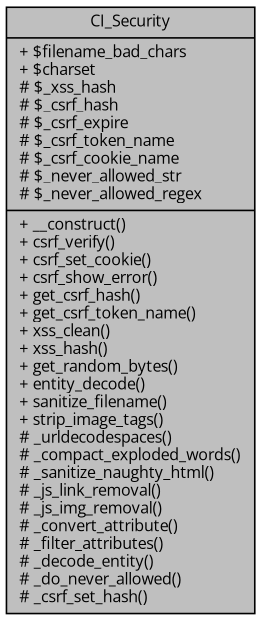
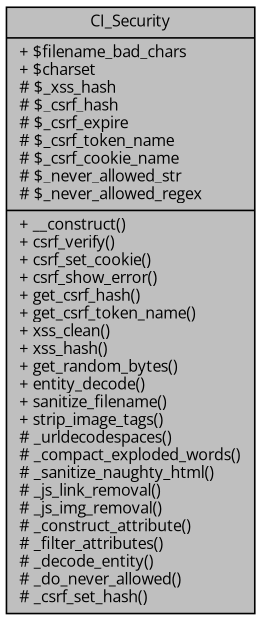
node "CI_Security": text "# _convert_attribute()" -> "# _construct_attribute()"
